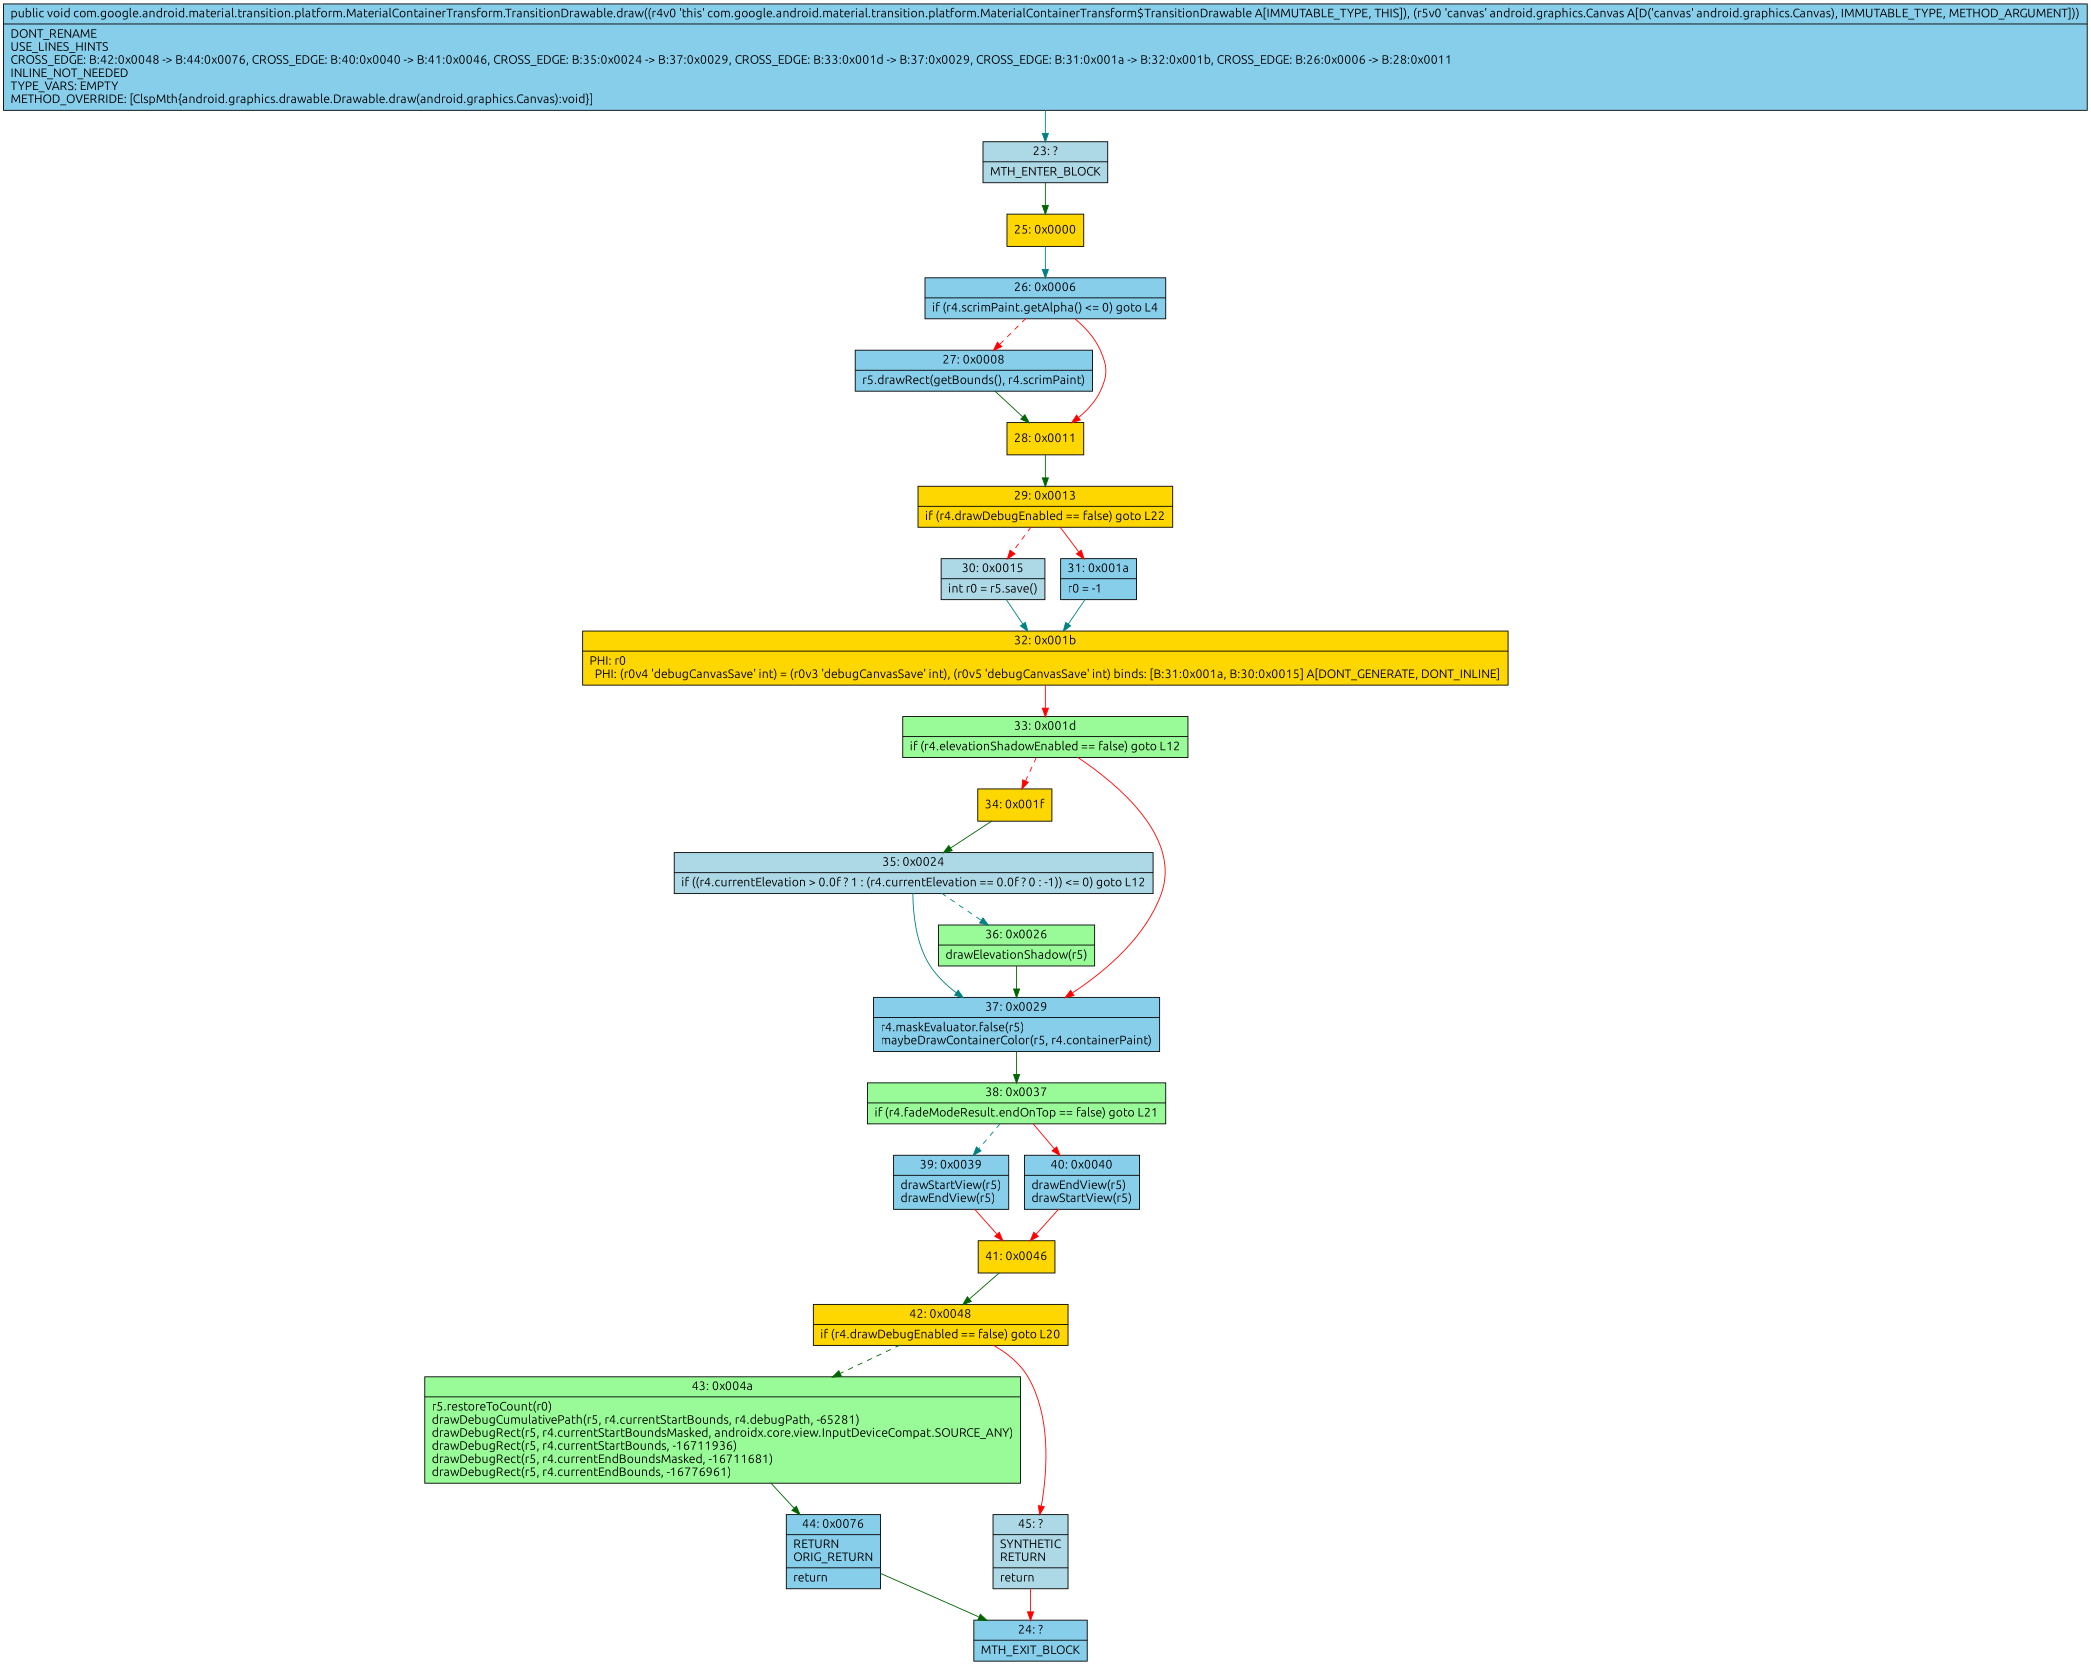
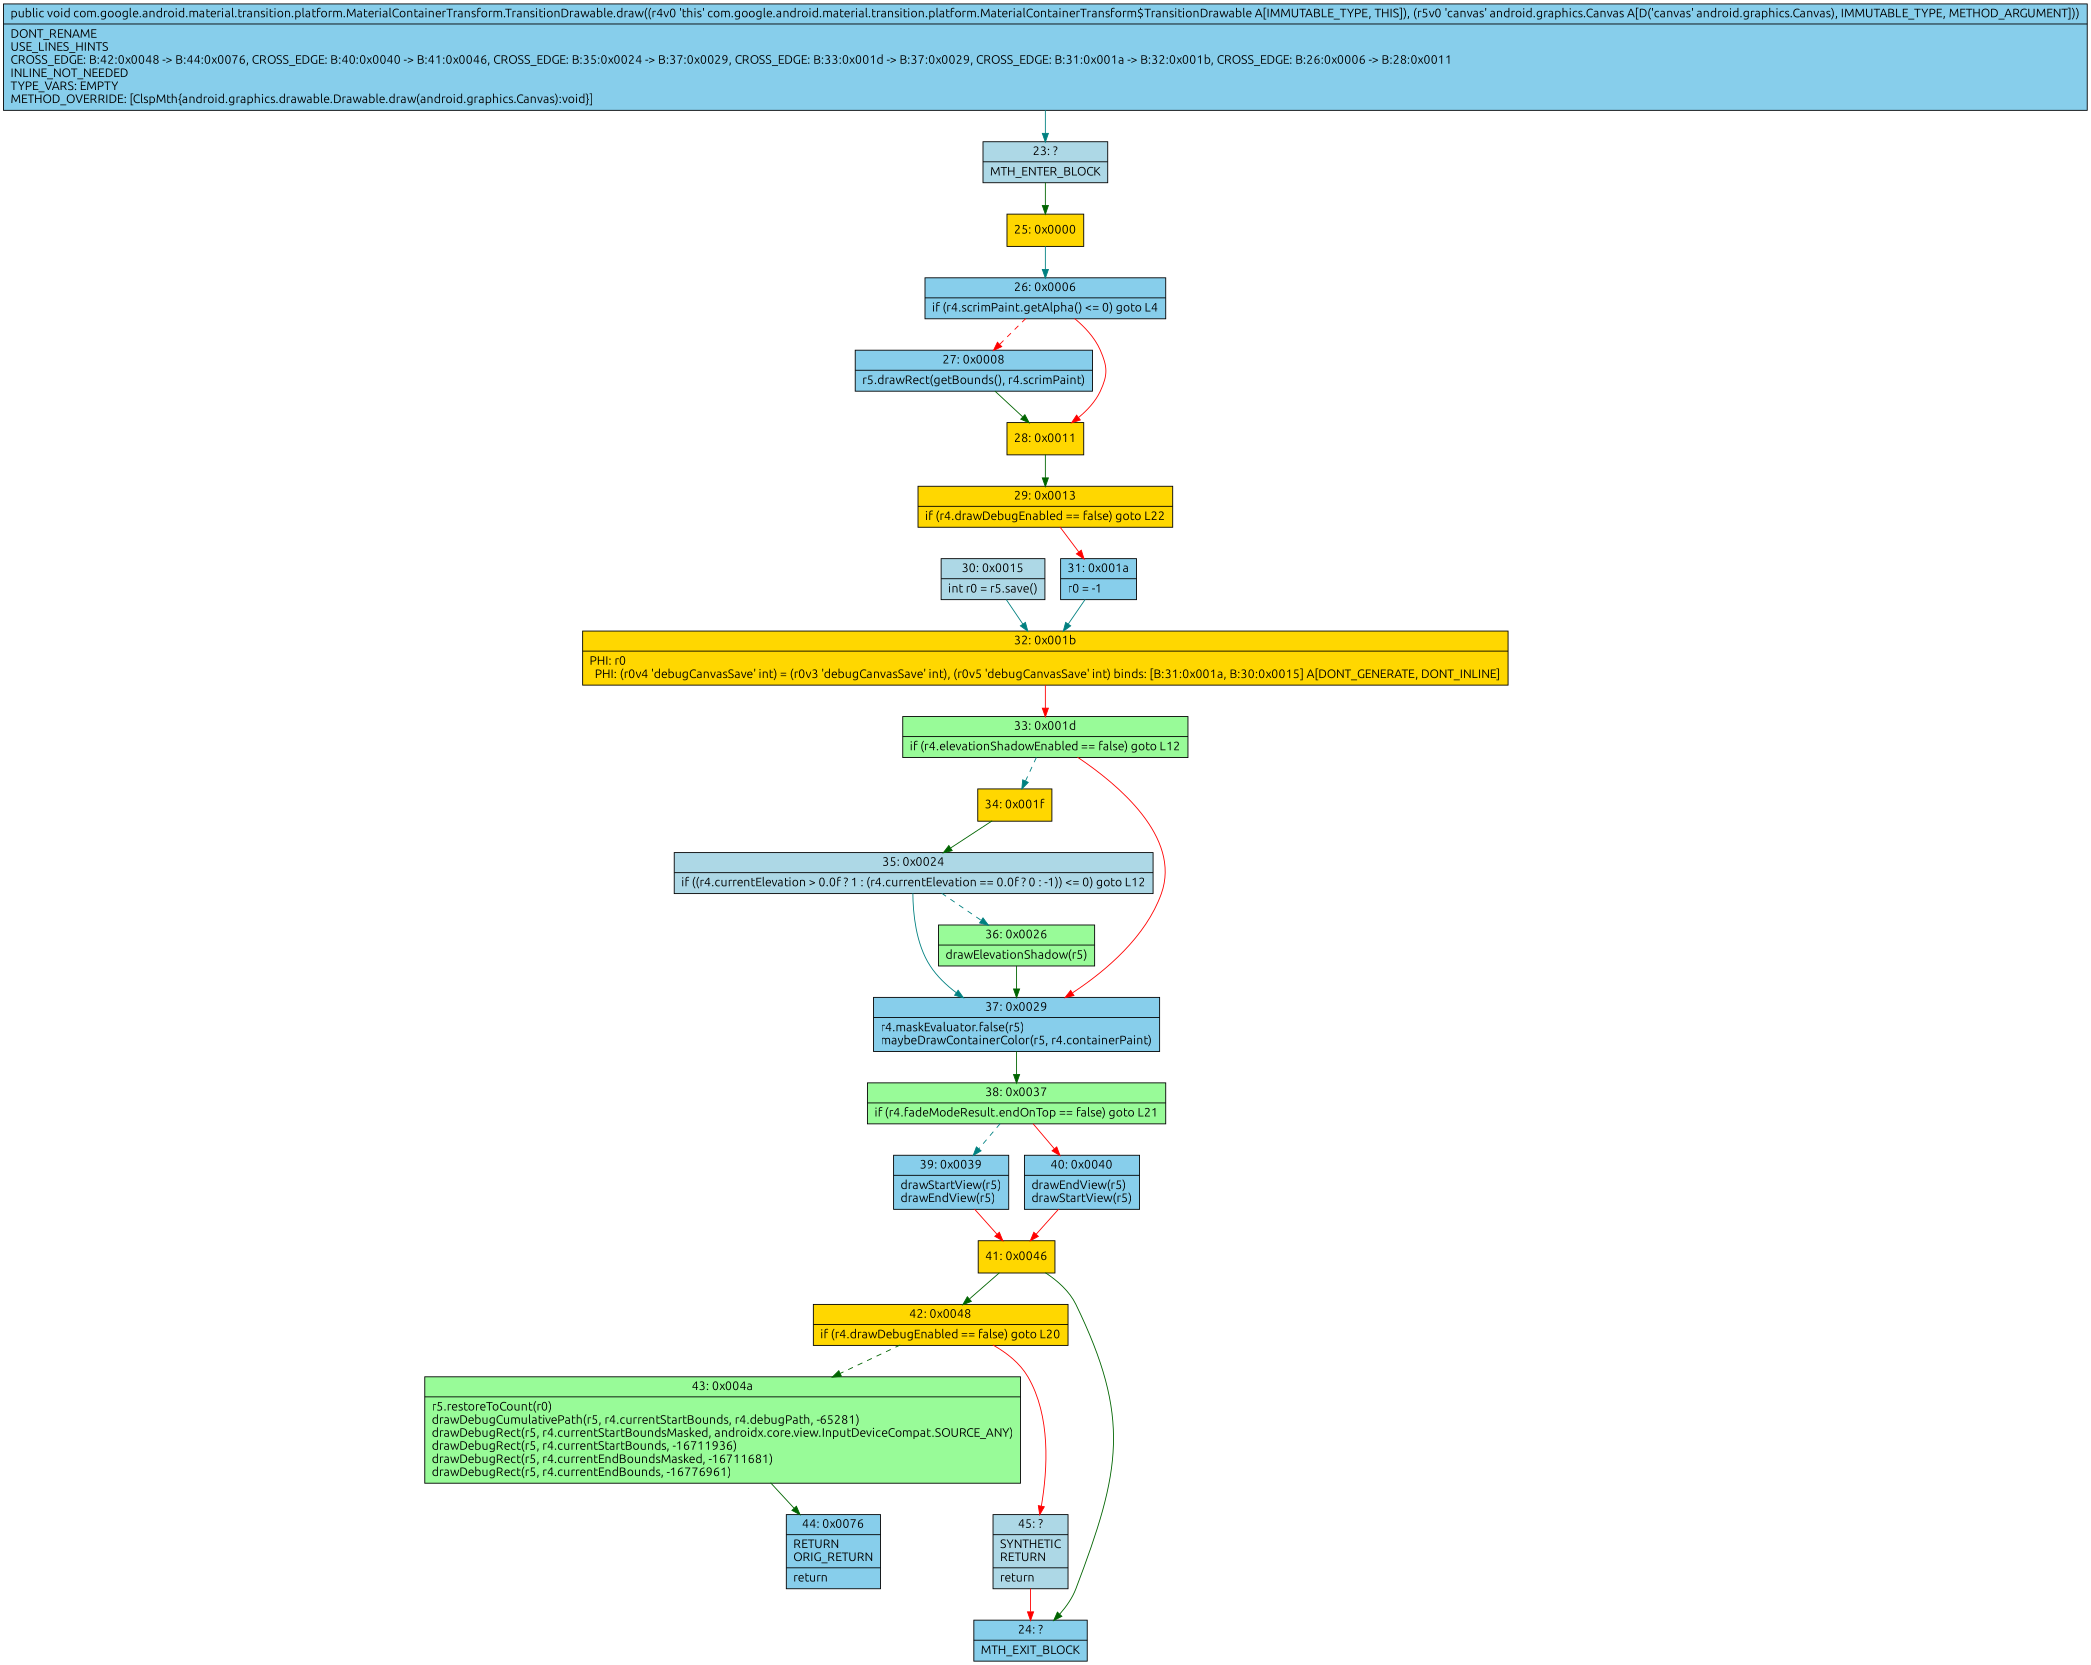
edge "29: 0x0013" -> "30: 0x0015": removed
edge "33: 0x001d" -> "34: 0x001f": color red -> teal
edge "44: 0x0076" -> "24: ?": now "41: 0x0046" -> "24: ?"
